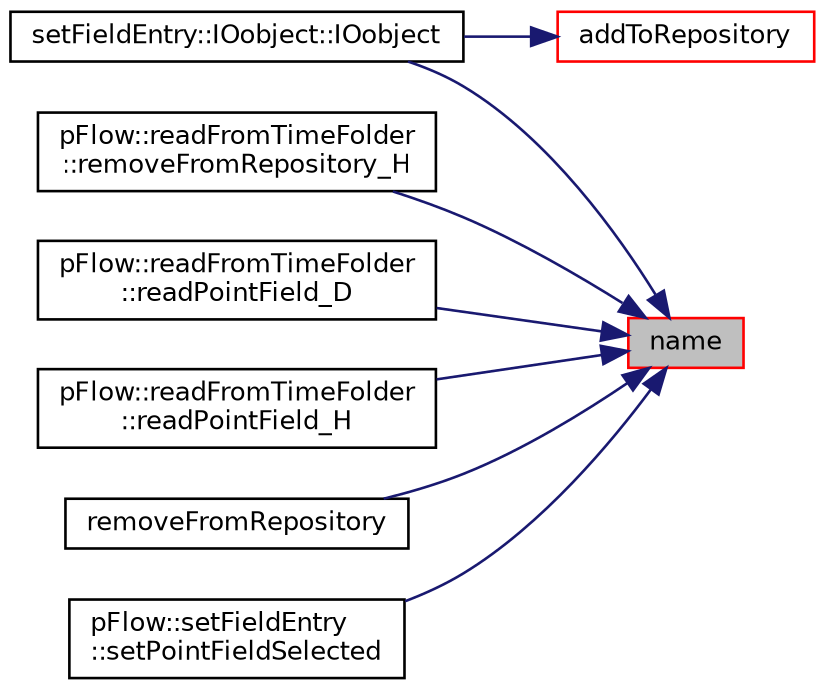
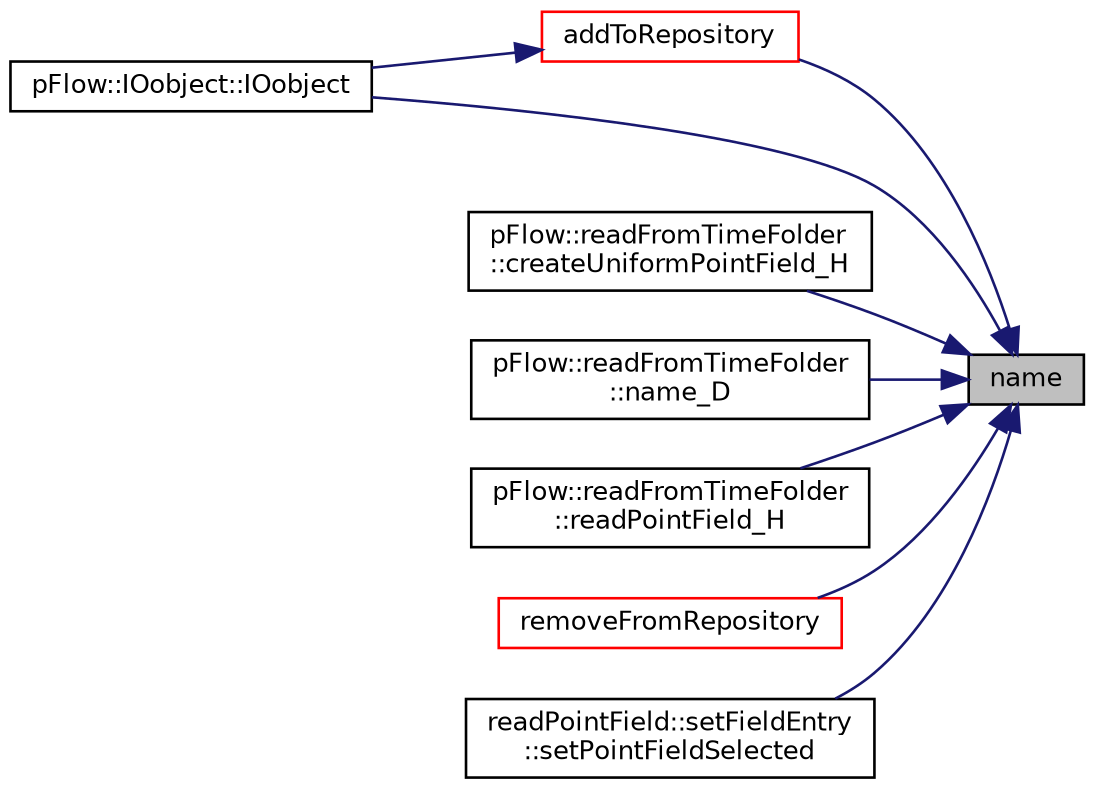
node "setFieldEntry::IOobject::IOobject": label "setFieldEntry::IOobject::IOobject" -> "pFlow::IOobject::IOobject"
node "pFlow::readFromTimeFolder ::removeFromRepository_H": label "pFlow::readFromTimeFolder ::removeFromRepository_H" -> "pFlow::readFromTimeFolder ::createUniformPointField_H"
edge "addToRepository" -> "name": added
node "pFlow::readFromTimeFolder ::readPointField_D": label "pFlow::readFromTimeFolder ::readPointField_D" -> "pFlow::readFromTimeFolder ::name_D"
node "name": color red -> black
node "removeFromRepository": color black -> red
node "pFlow::setFieldEntry ::setPointFieldSelected": label "pFlow::setFieldEntry ::setPointFieldSelected" -> "readPointField::setFieldEntry ::setPointFieldSelected"
